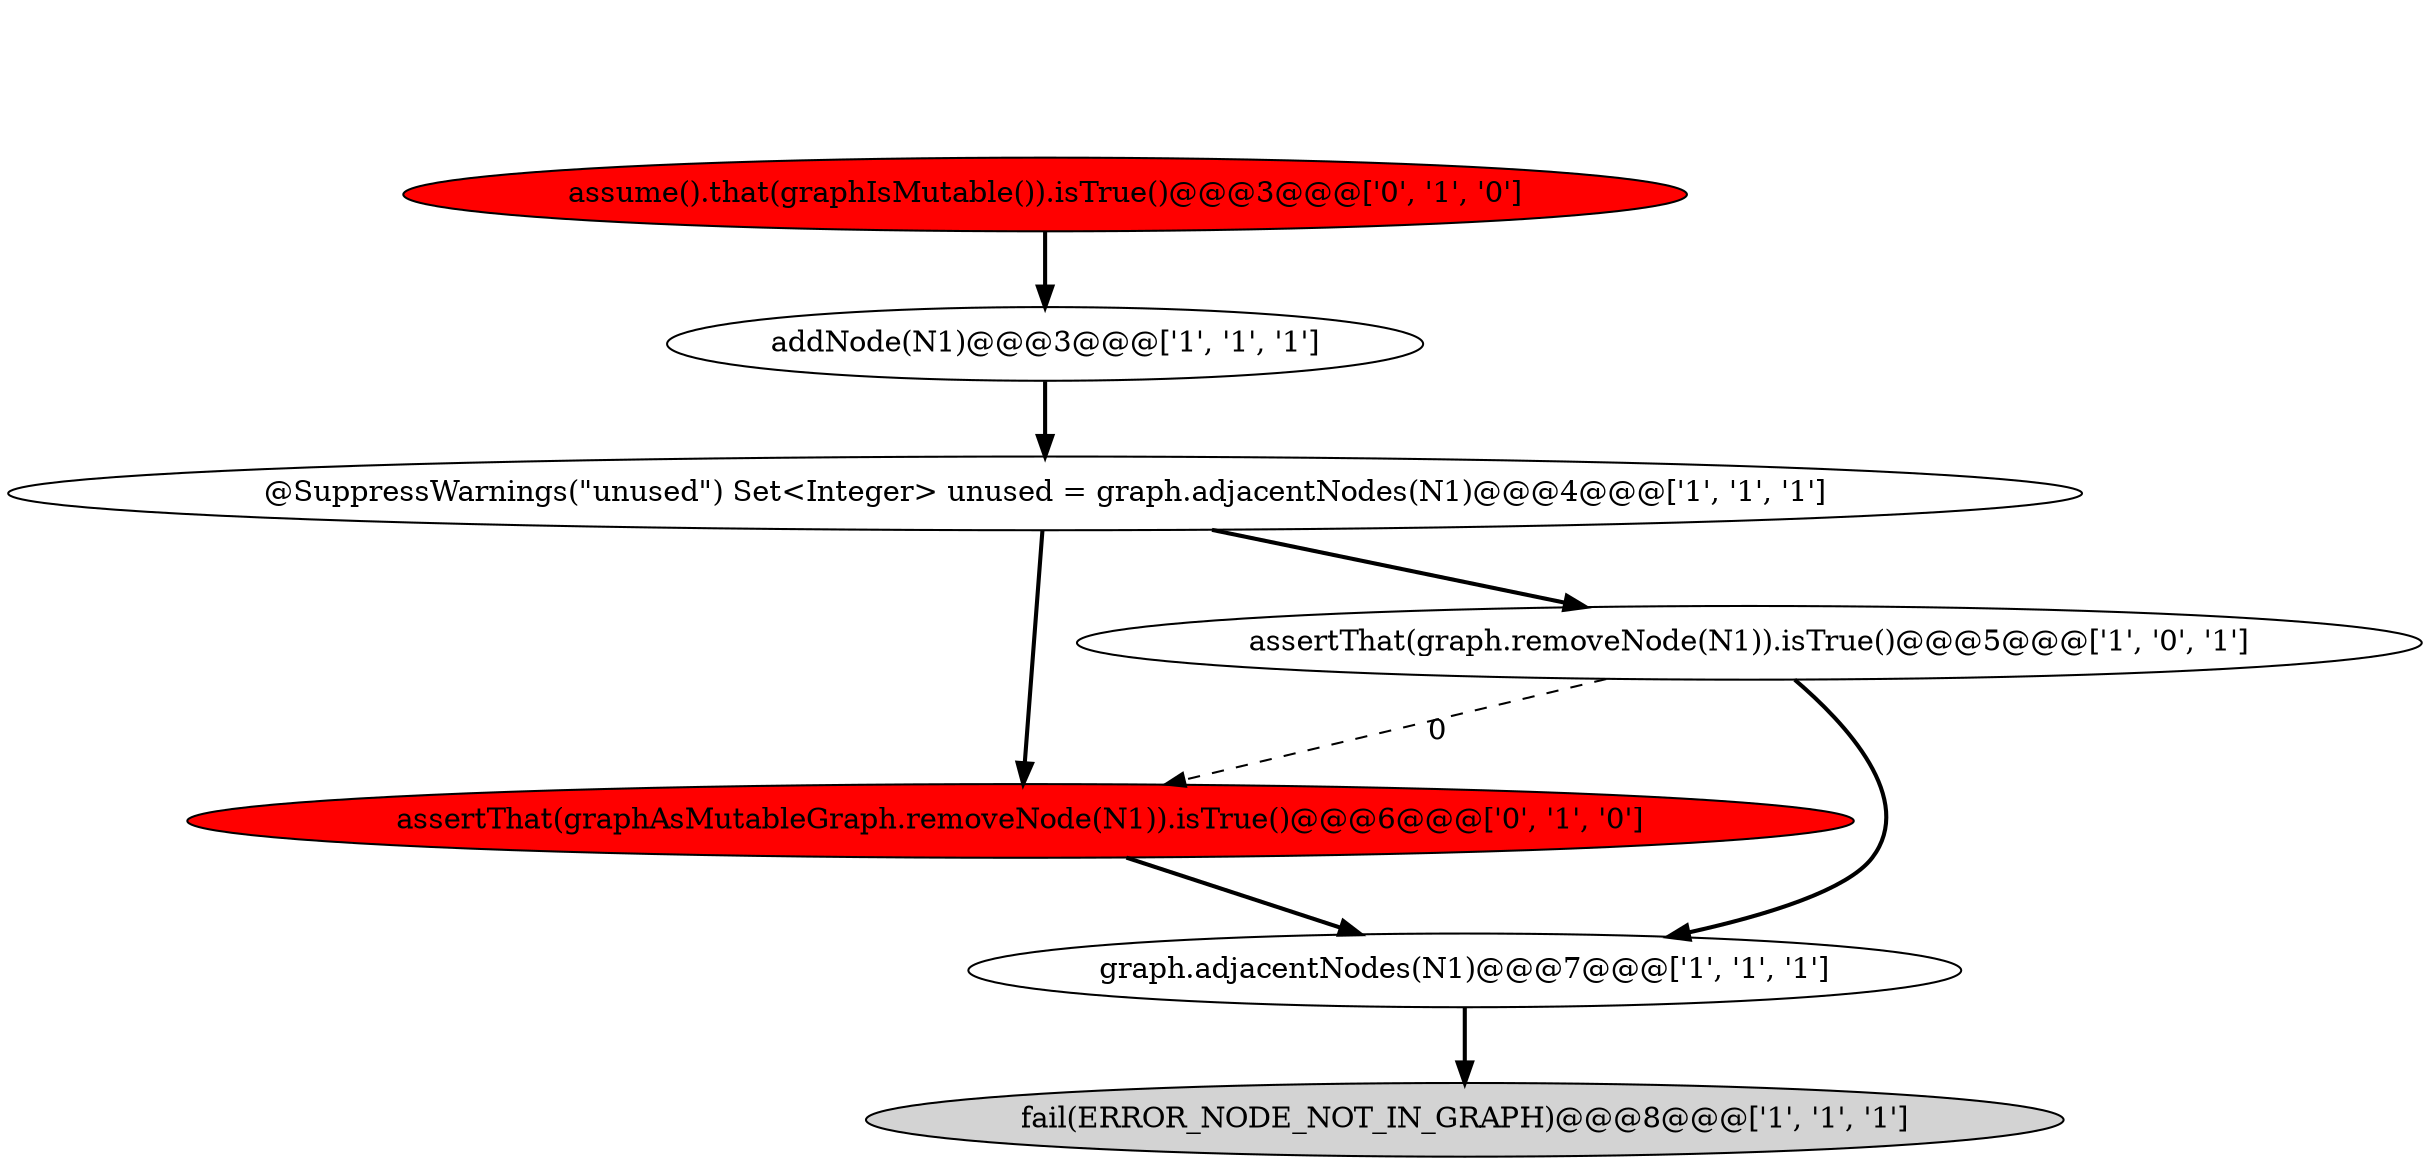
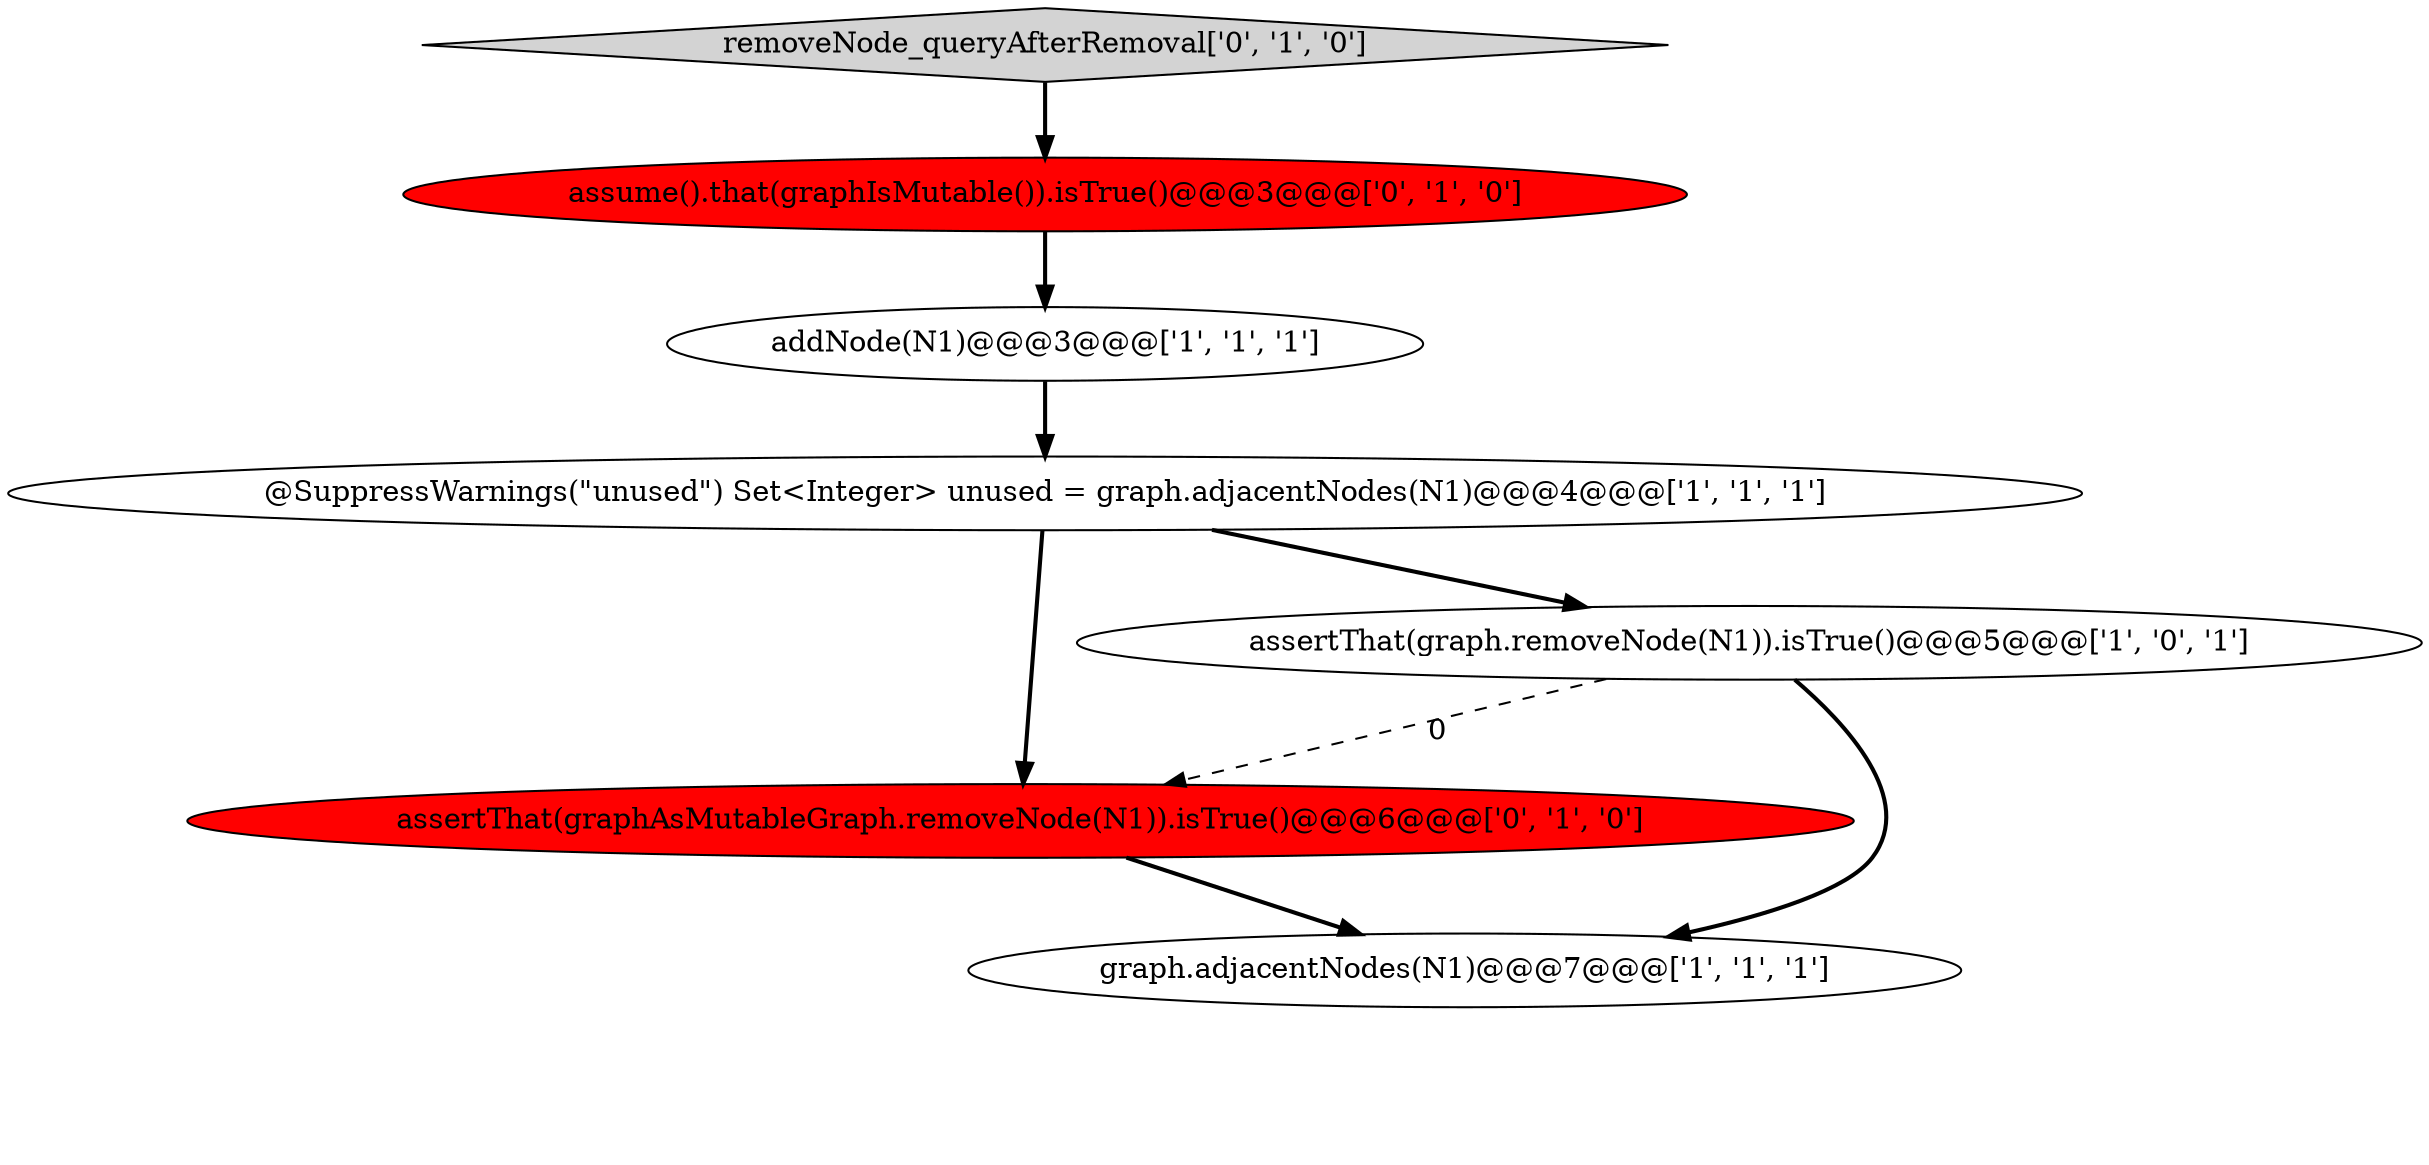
node "removeNode_queryAfterRemoval['0', '1', '0']": added
node "fail(ERROR_NODE_NOT_IN_GRAPH)@@@8@@@['1', '1', '1']": removed
